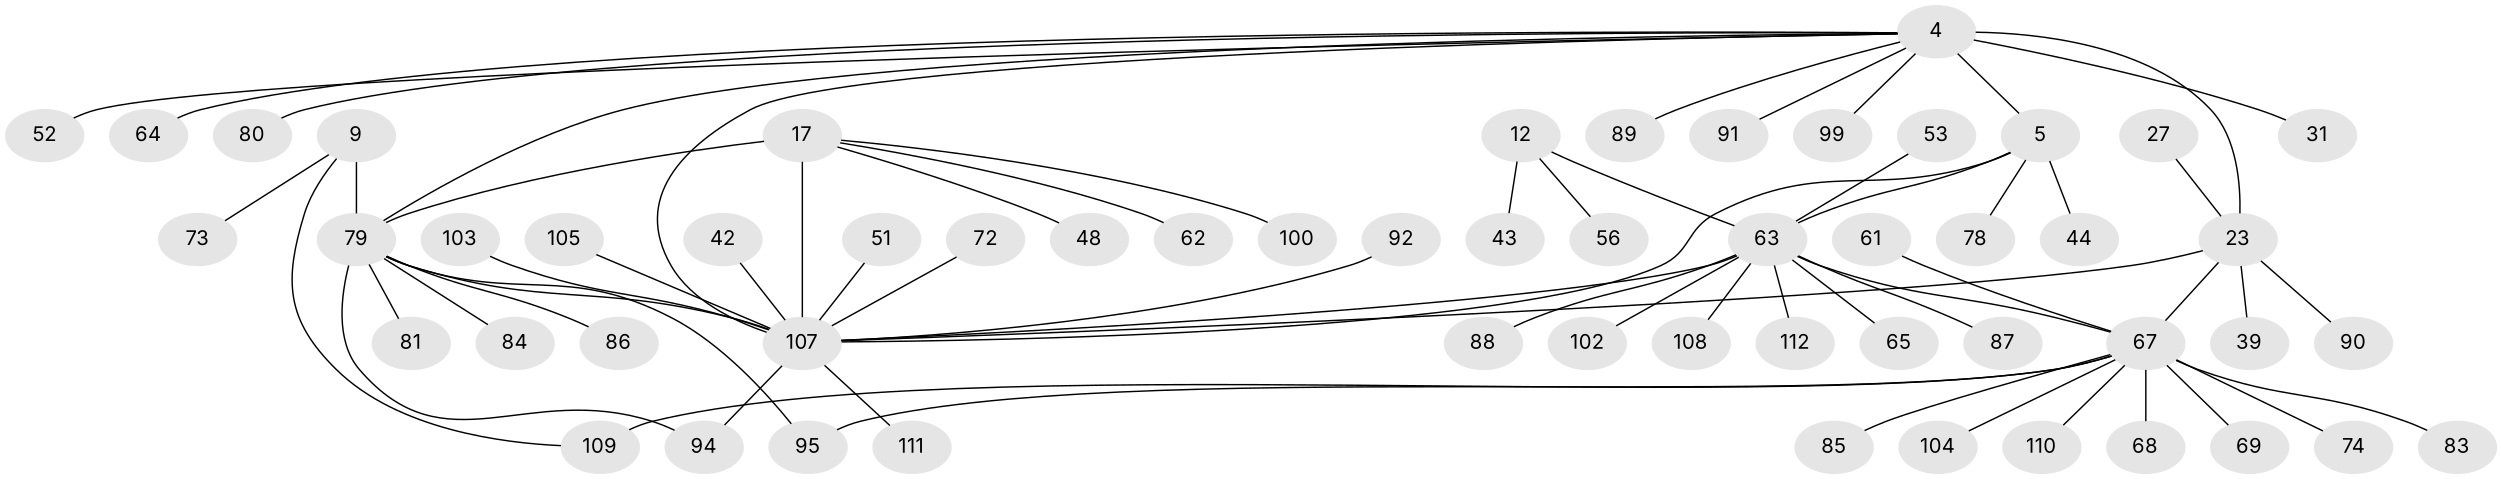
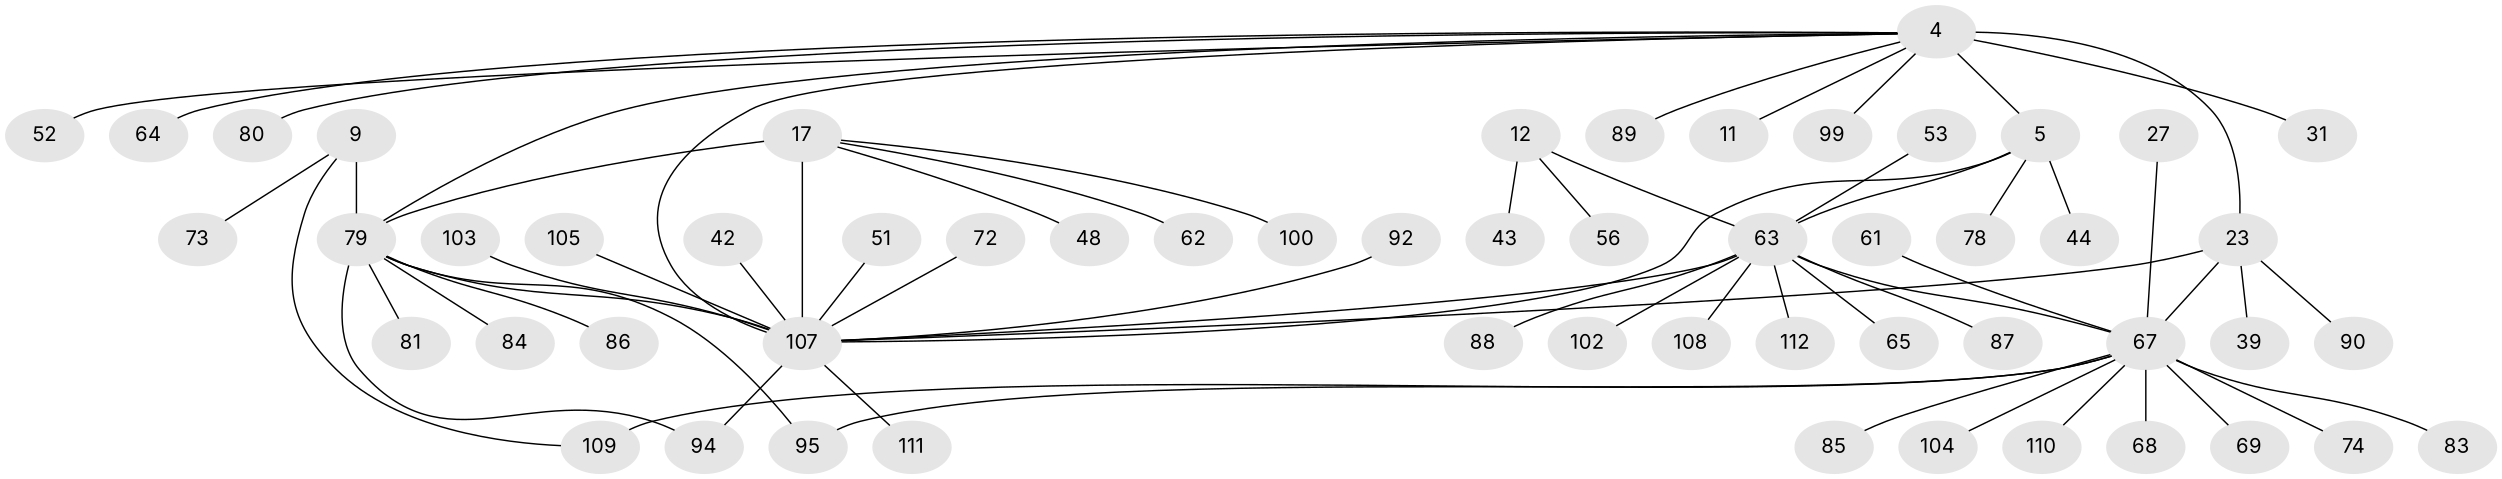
node "91": label "91" -> "11"
edge "27" -- "23": now "27" -- "67"
